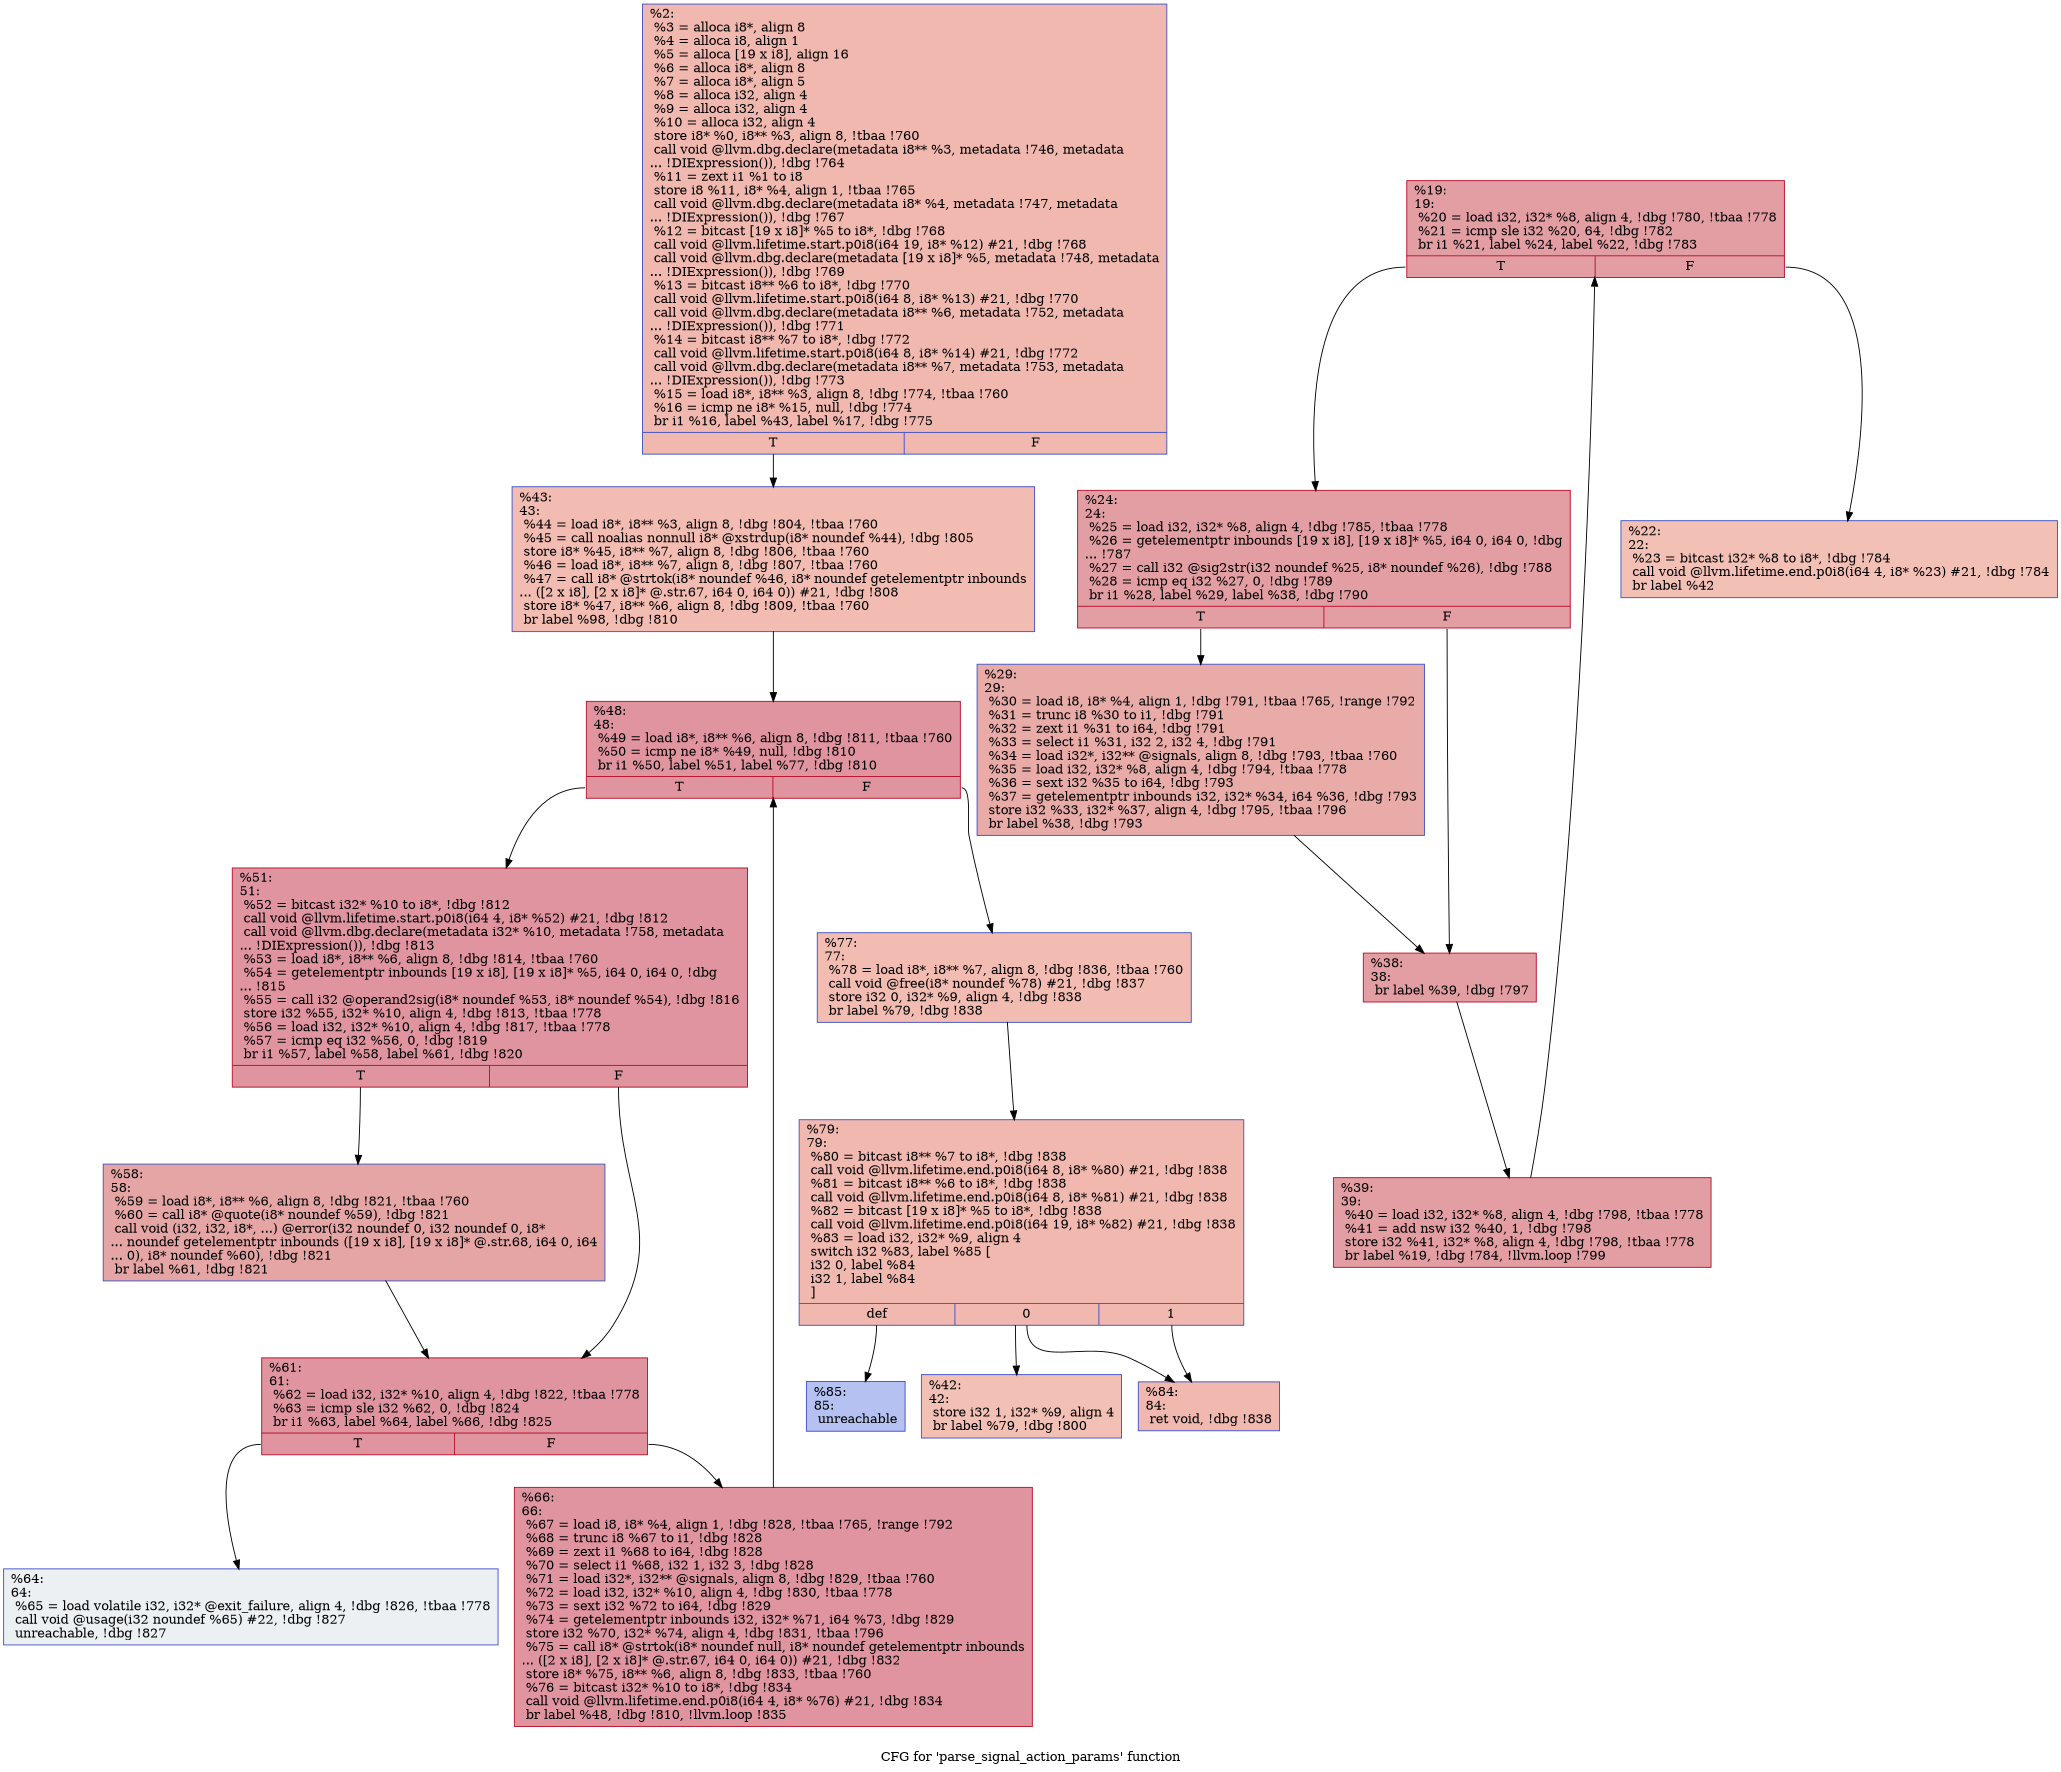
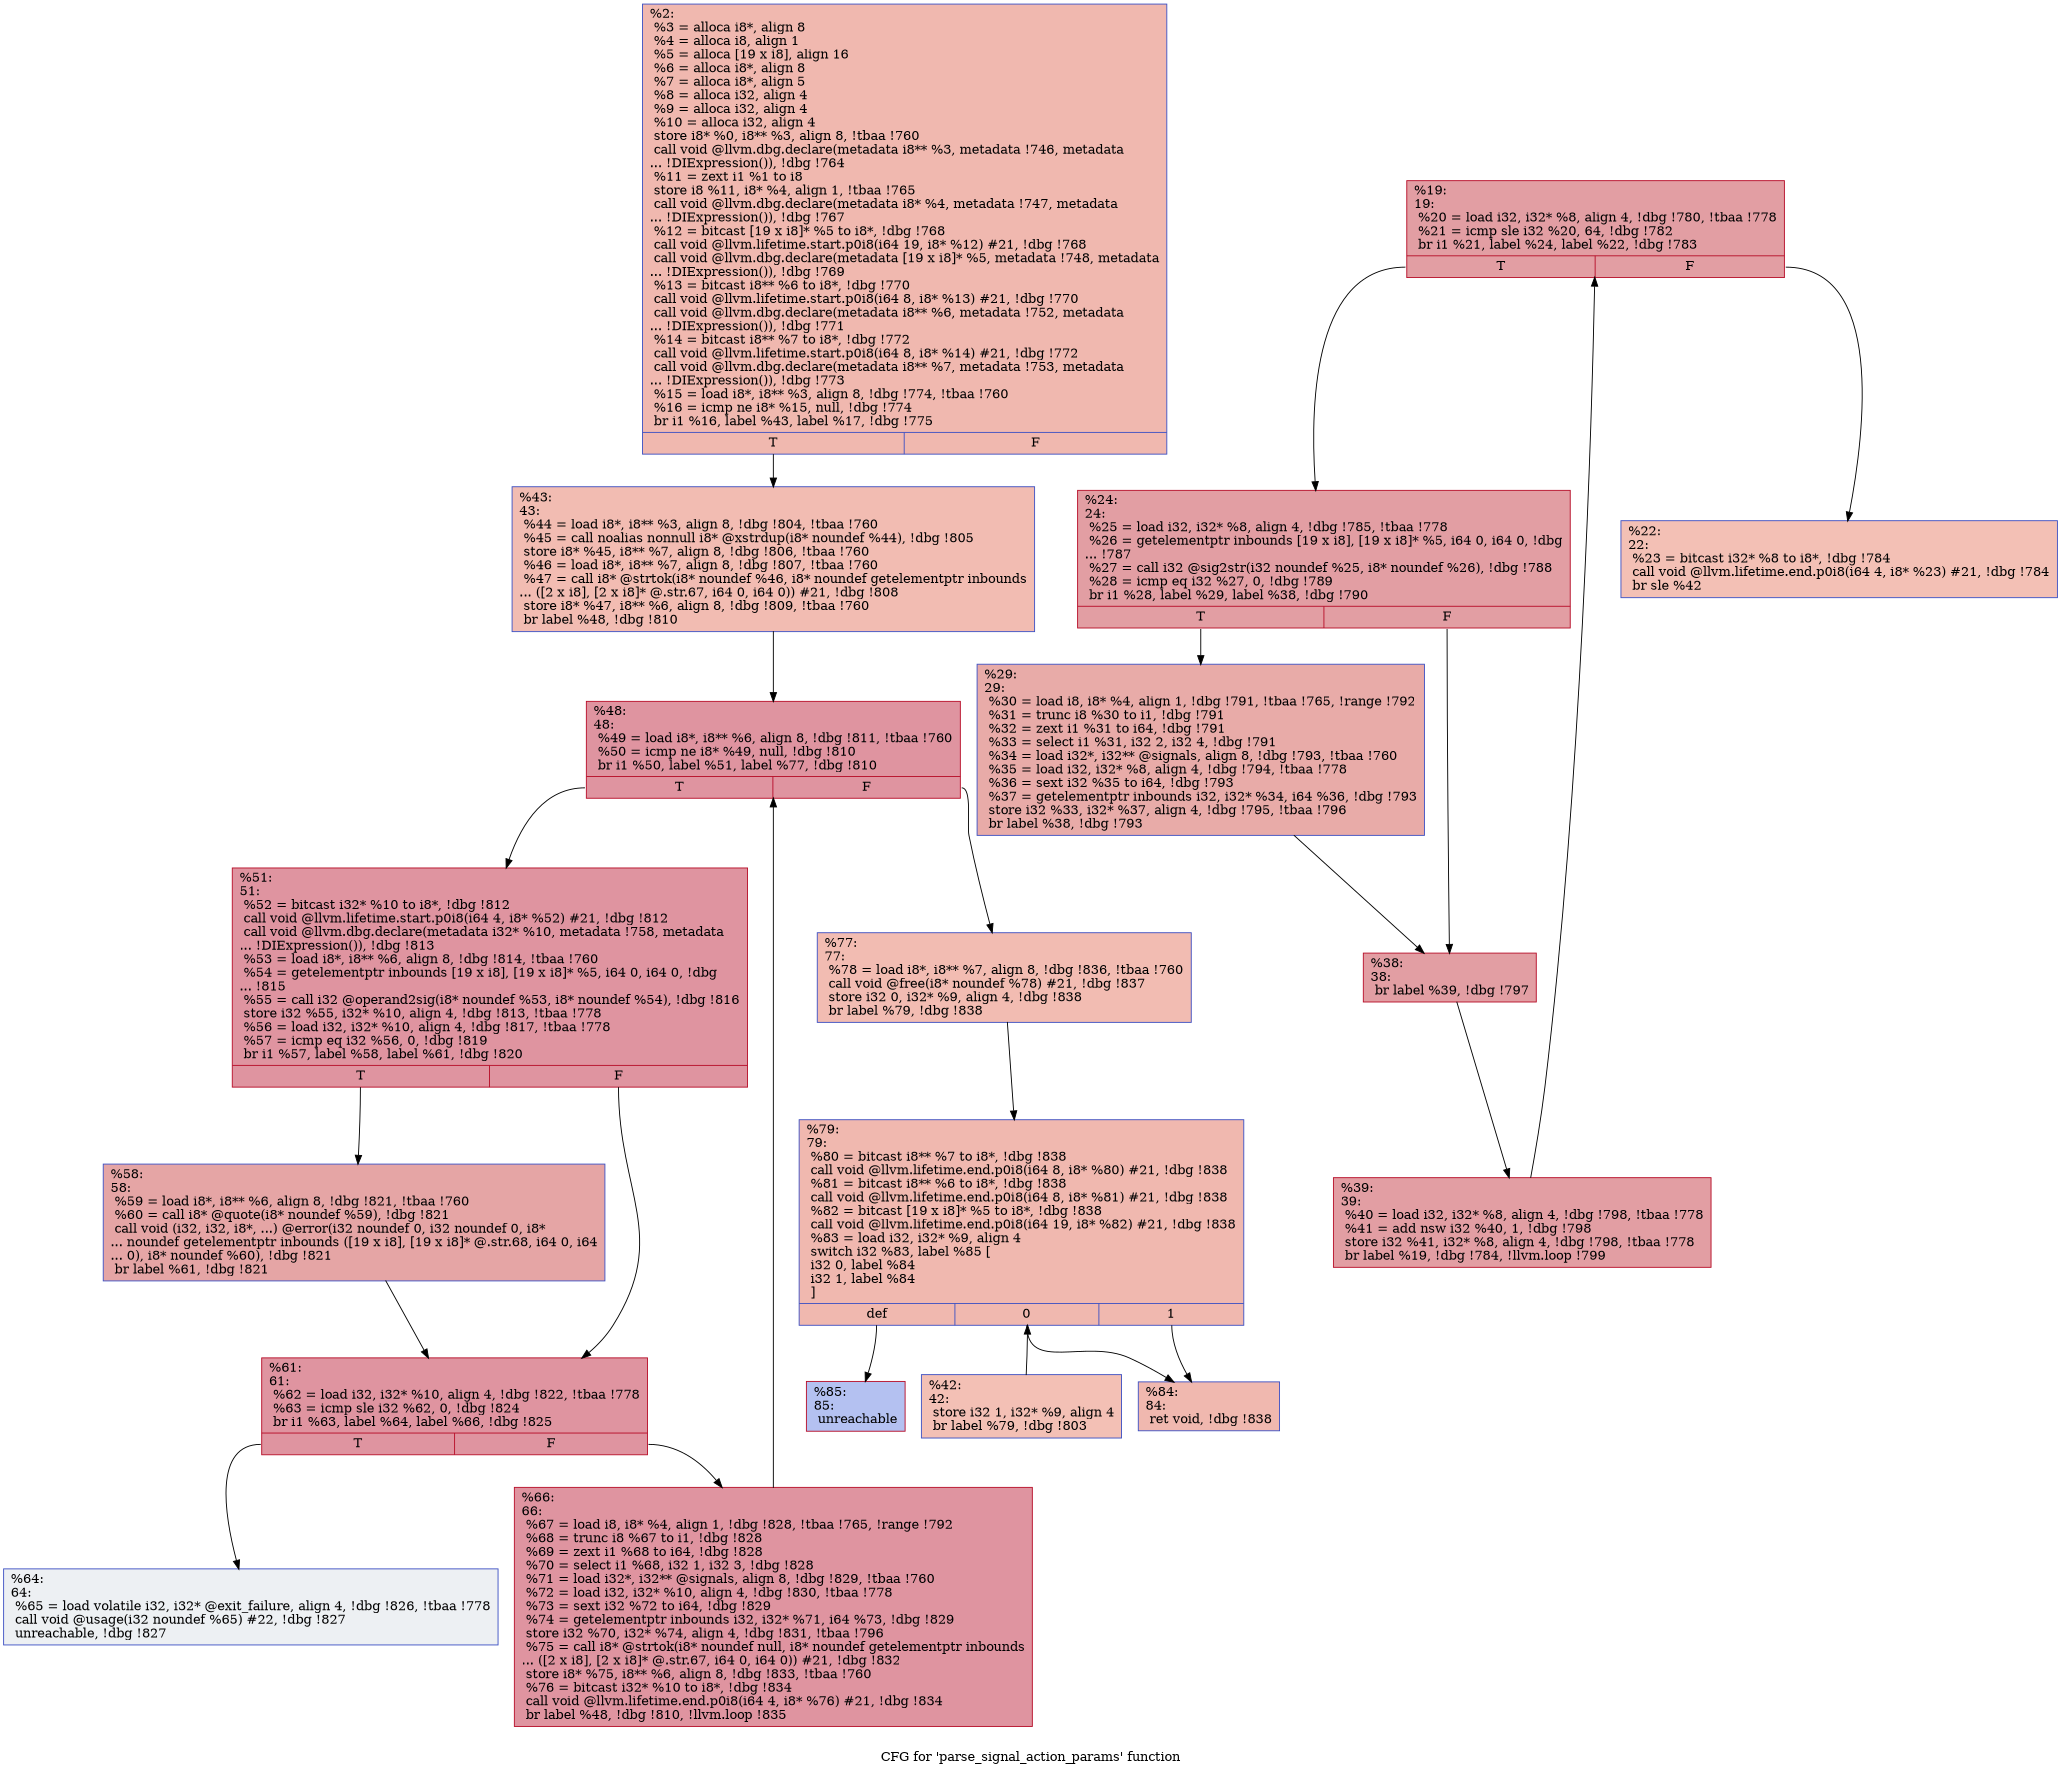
node "%22:": text "br label %42" -> "br sle %42"
node "%43:": text "br label %98, !dbg !810" -> "br label %48, !dbg !810"
edge "%79:" -> "%42:": reversed
node "%85:": color #3d50c3ff -> #b70d28ff
node "%42:": text "br label %79, !dbg !800" -> "br label %79, !dbg !803"
